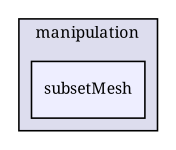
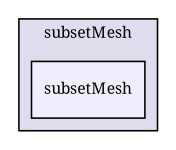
cluster "manipulation": label "manipulation" -> "subsetMesh"
